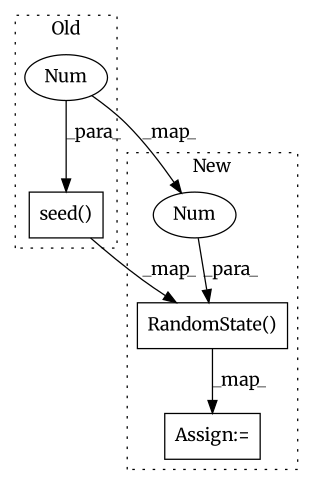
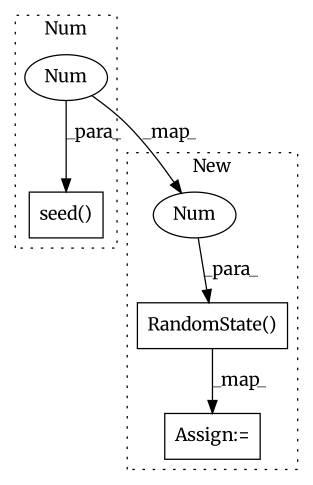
cluster "Old": label "Old" -> "Num"
edge "seed()" -> "RandomState()": removed, label "_map_"
